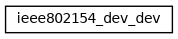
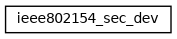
node "ieee802154_dev_dev": label "ieee802154_dev_dev" -> "ieee802154_sec_dev"
